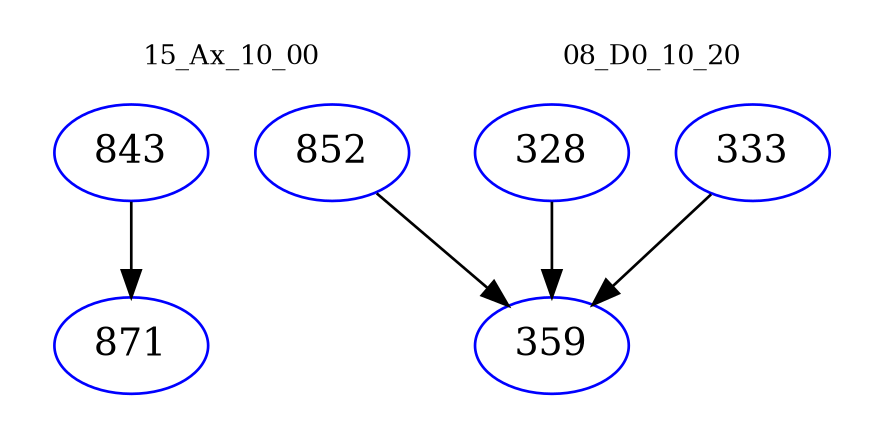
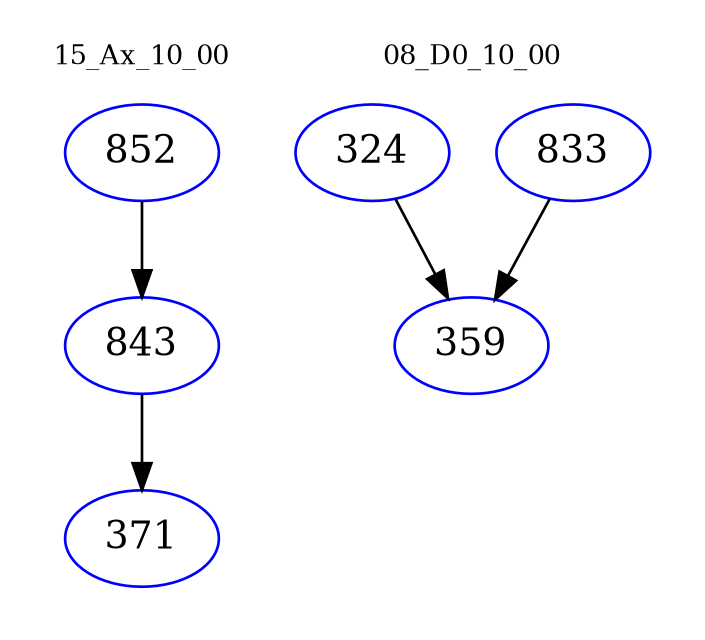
cluster "08_D0_10_20": label "08_D0_10_20" -> "08_D0_10_00"
node "328": label "328" -> "324"
node "333": label "333" -> "833"
edge "852" -> "359": now "852" -> "843"
node "871": label "871" -> "371"
